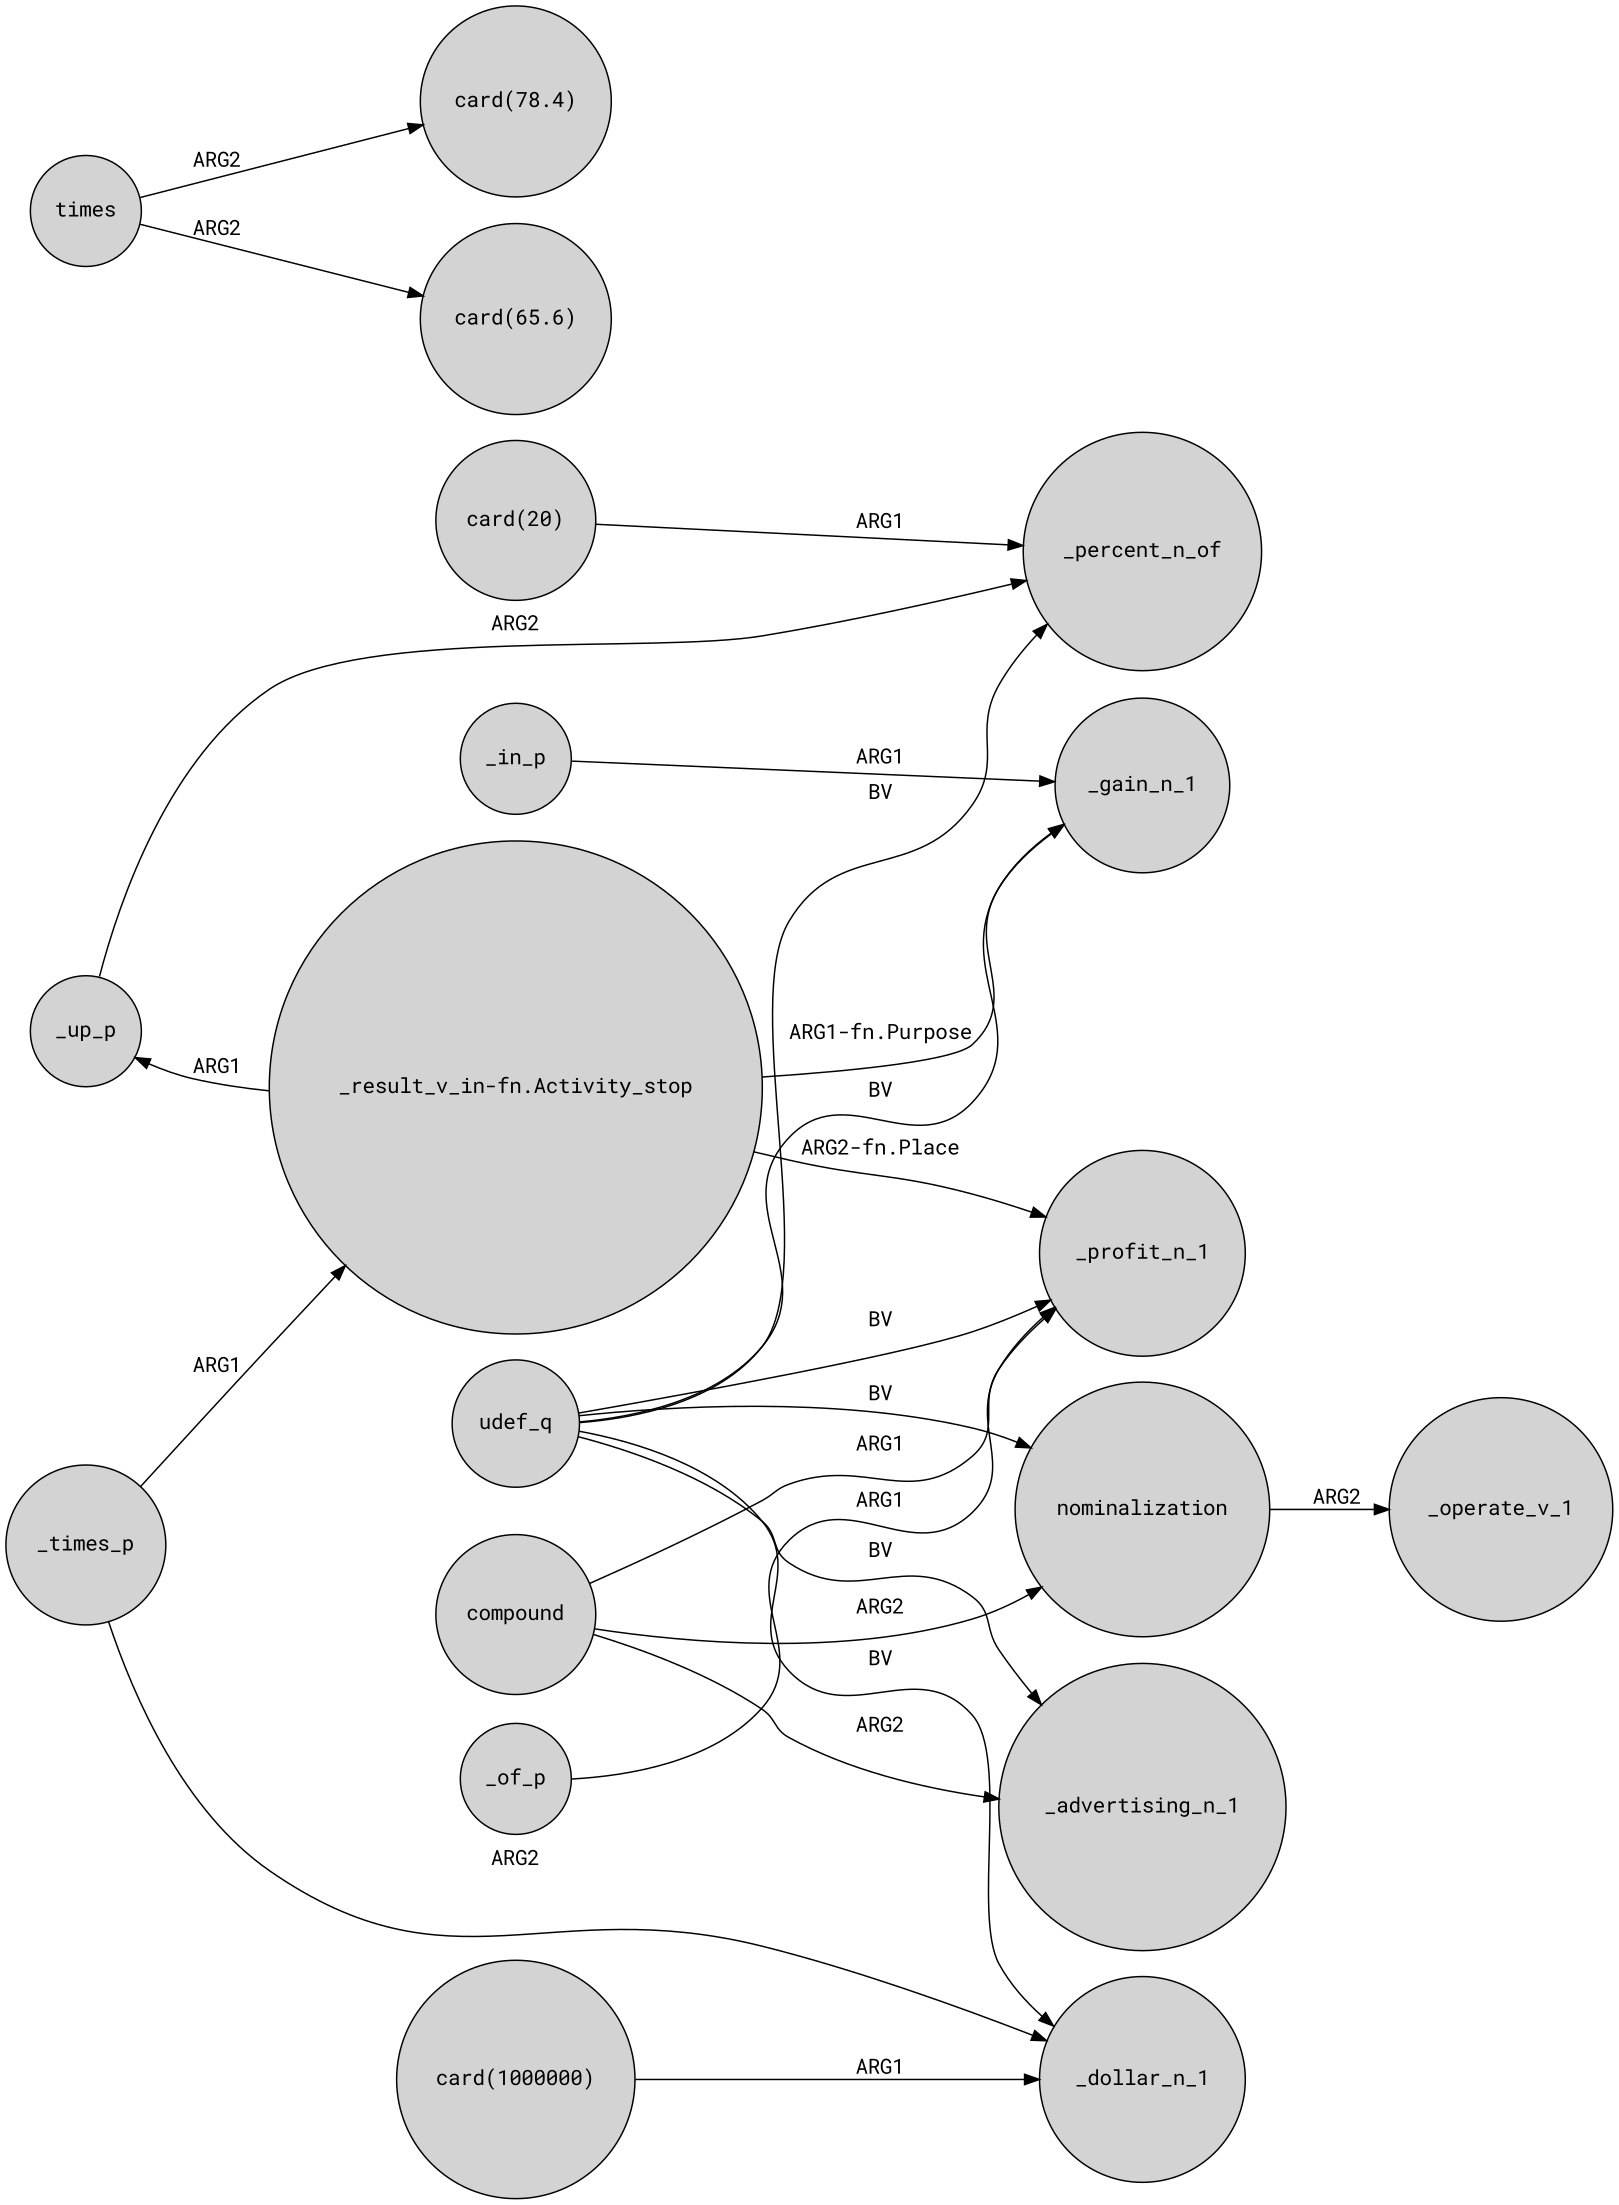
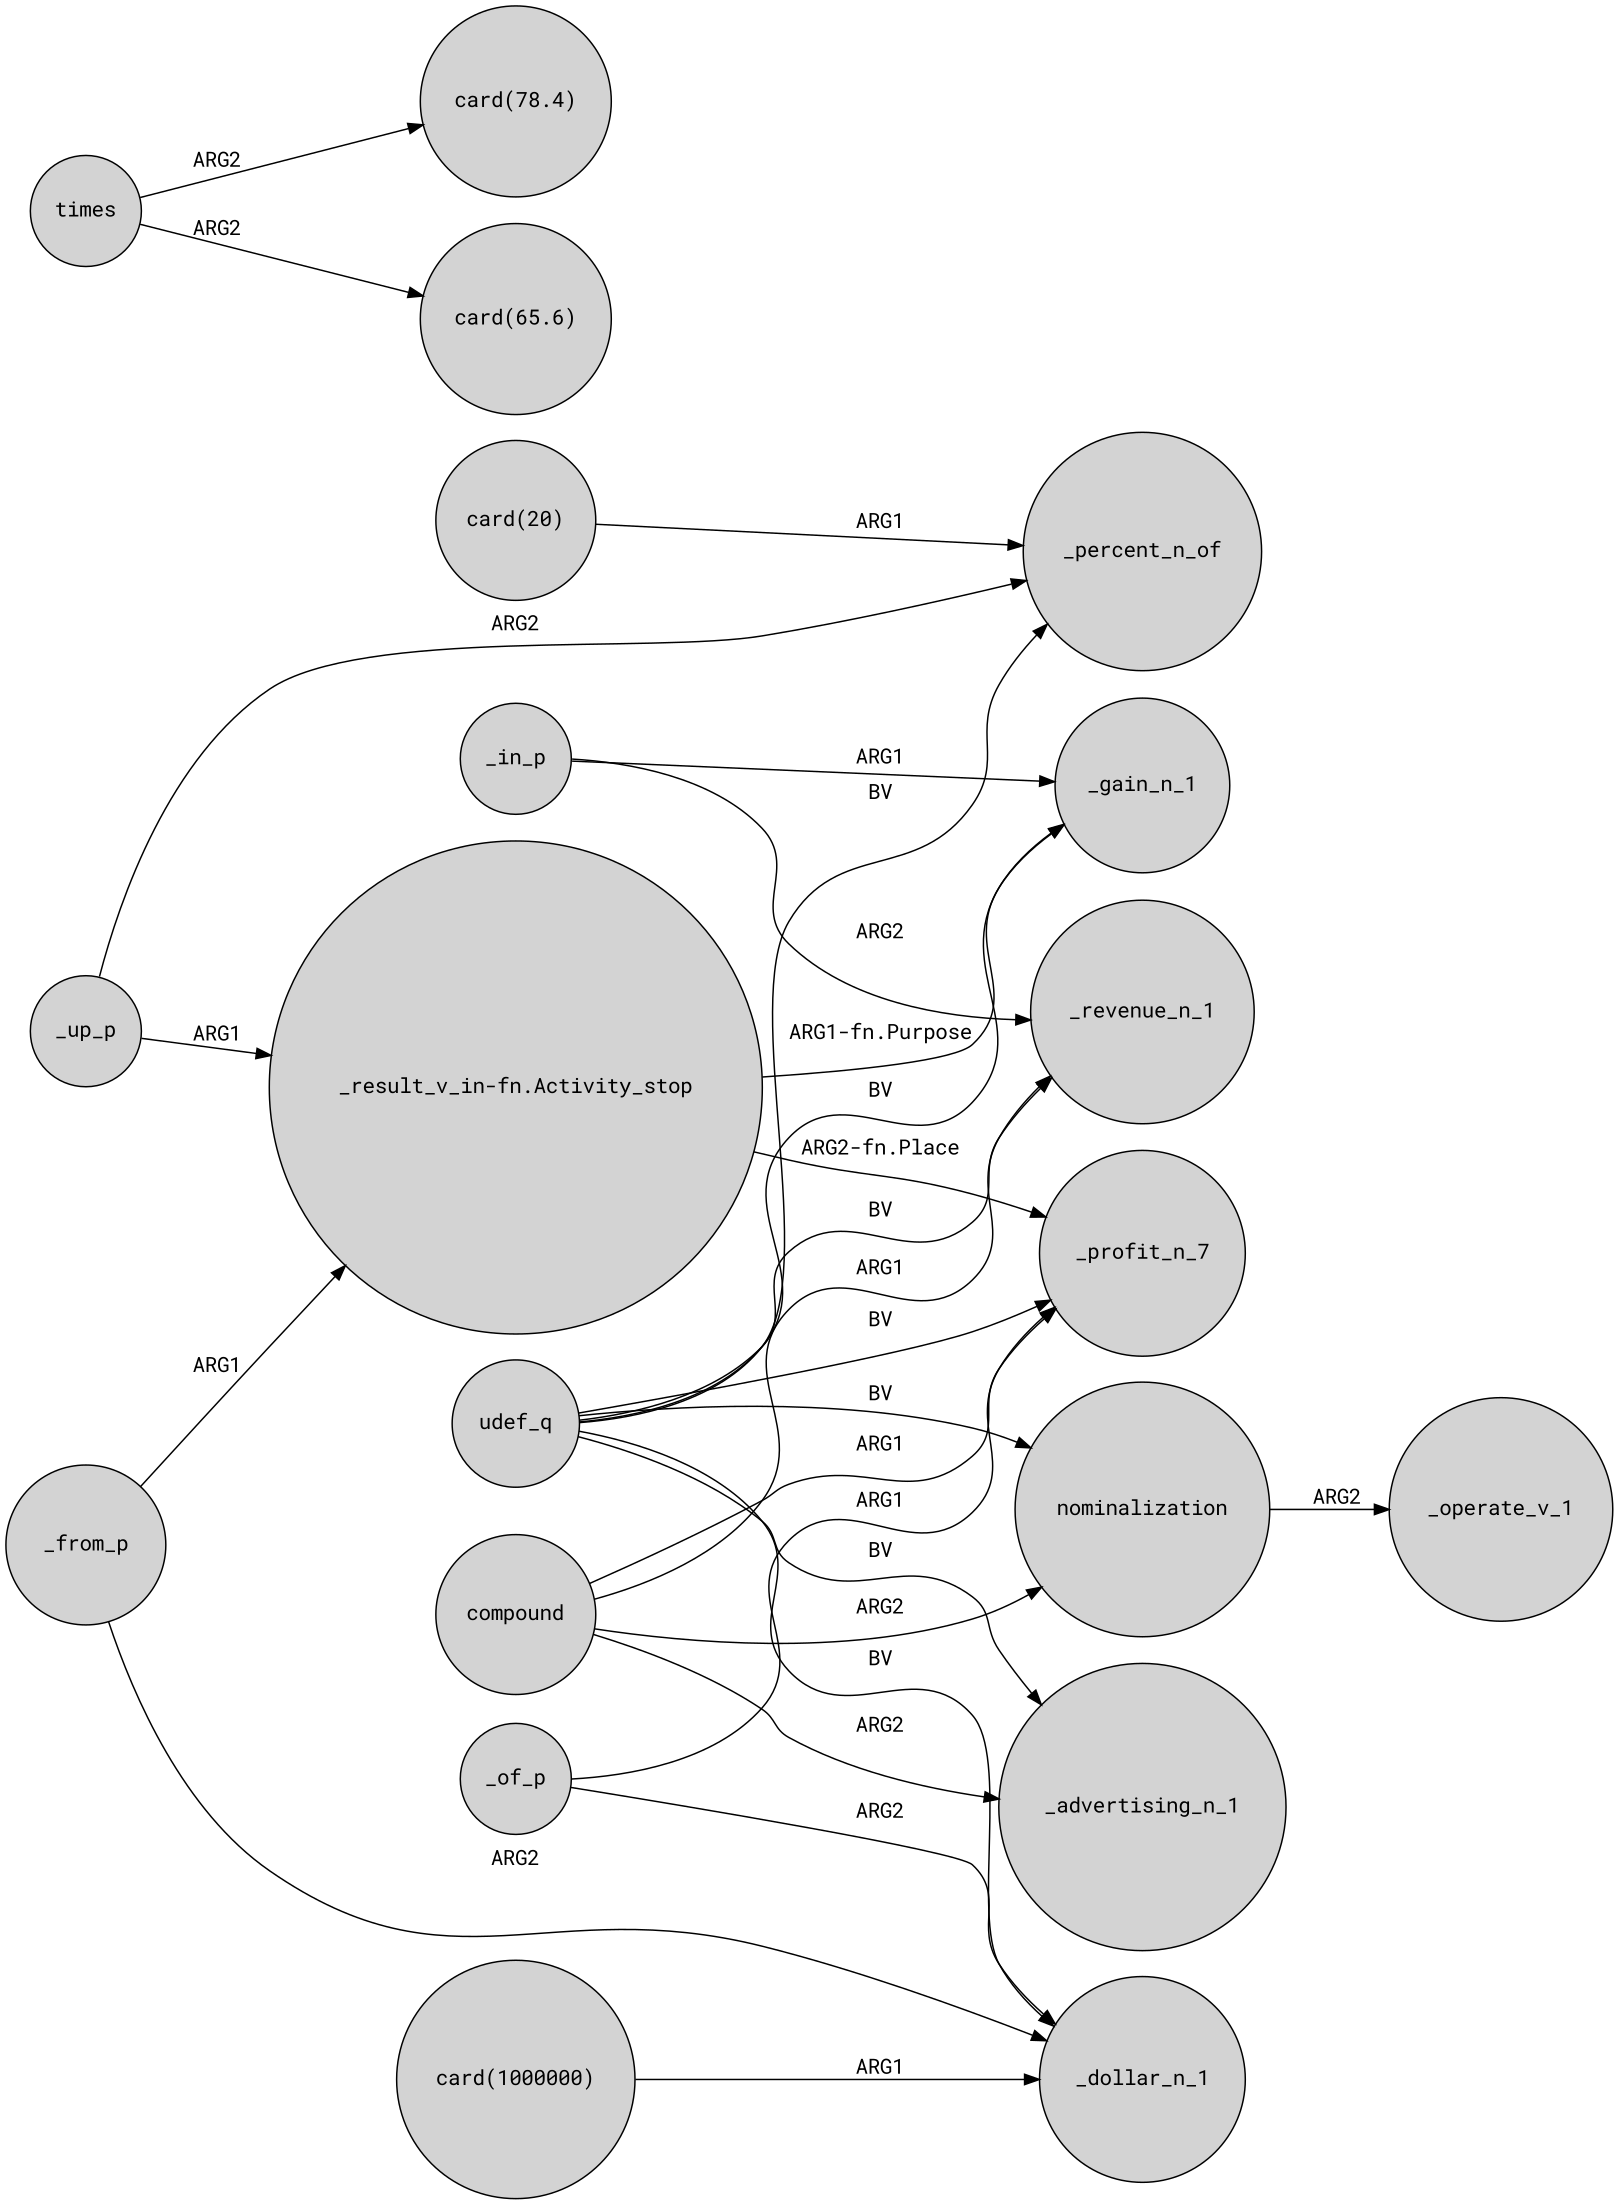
node "_revenue_n_1": added
edge "_result_v_in-fn.Activity_stop" -> "_up_p": reversed
node "_profit_n_1": label "_profit_n_1" -> "_profit_n_7"
node "_times_p": label "_times_p" -> "_from_p"
edge "_of_p" -> "_dollar_n_1": added, label "ARG2"
